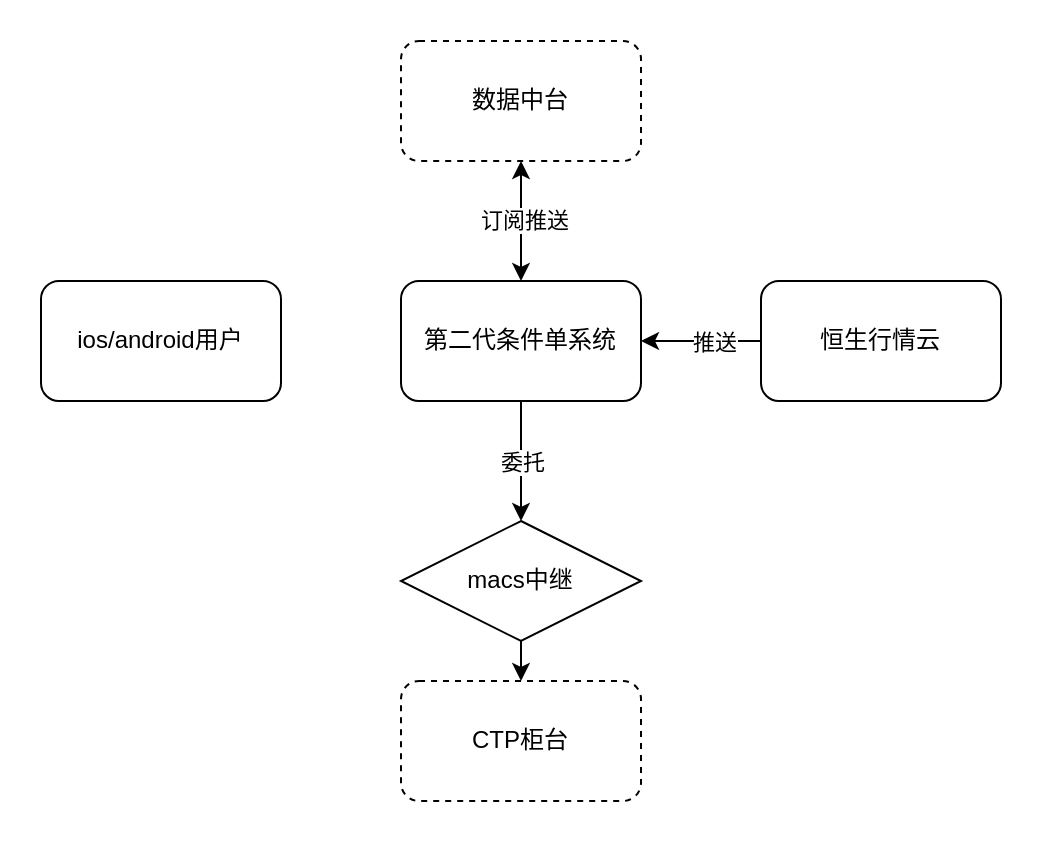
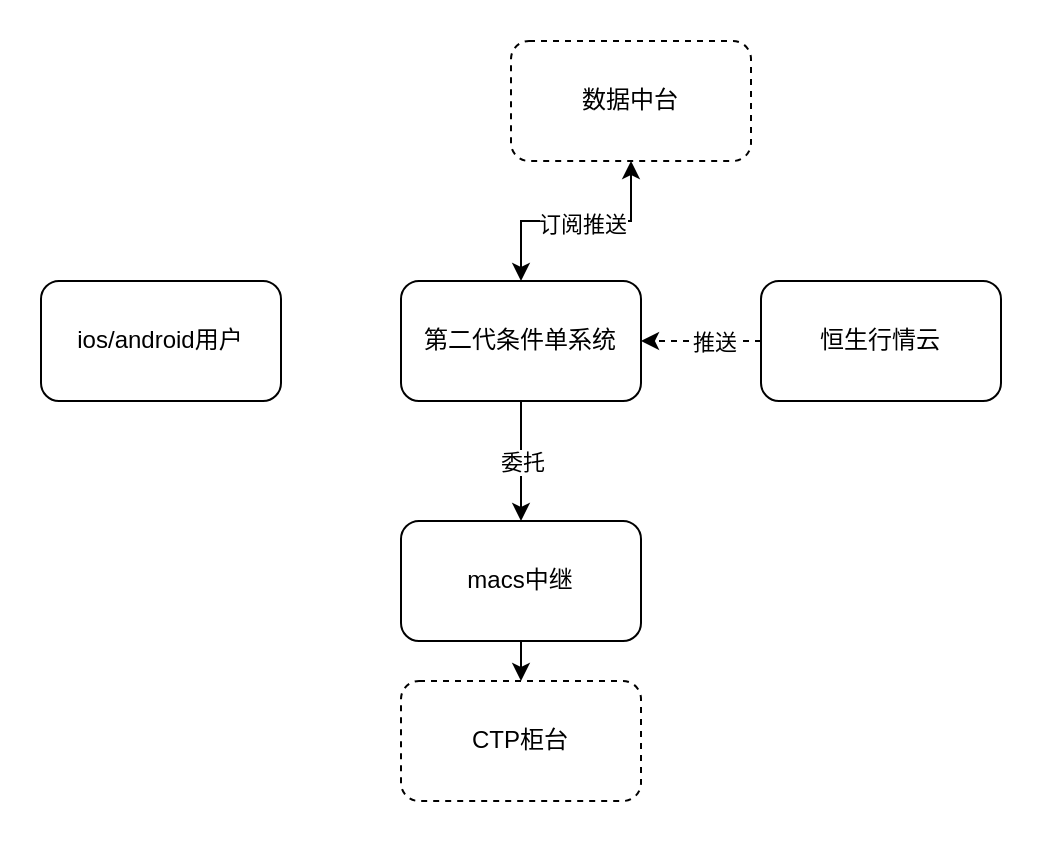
node "数据中台": moved (521, 101) -> (631, 101)
edge "恒生行情云" -> "第二代条件单系统": style solid -> dashed
node "macs中继": shape diamond -> rounded rectangle
